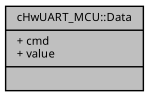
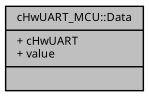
node "cHwUART_MCU::Data": text "+ cmd" -> "+ cHwUART"
